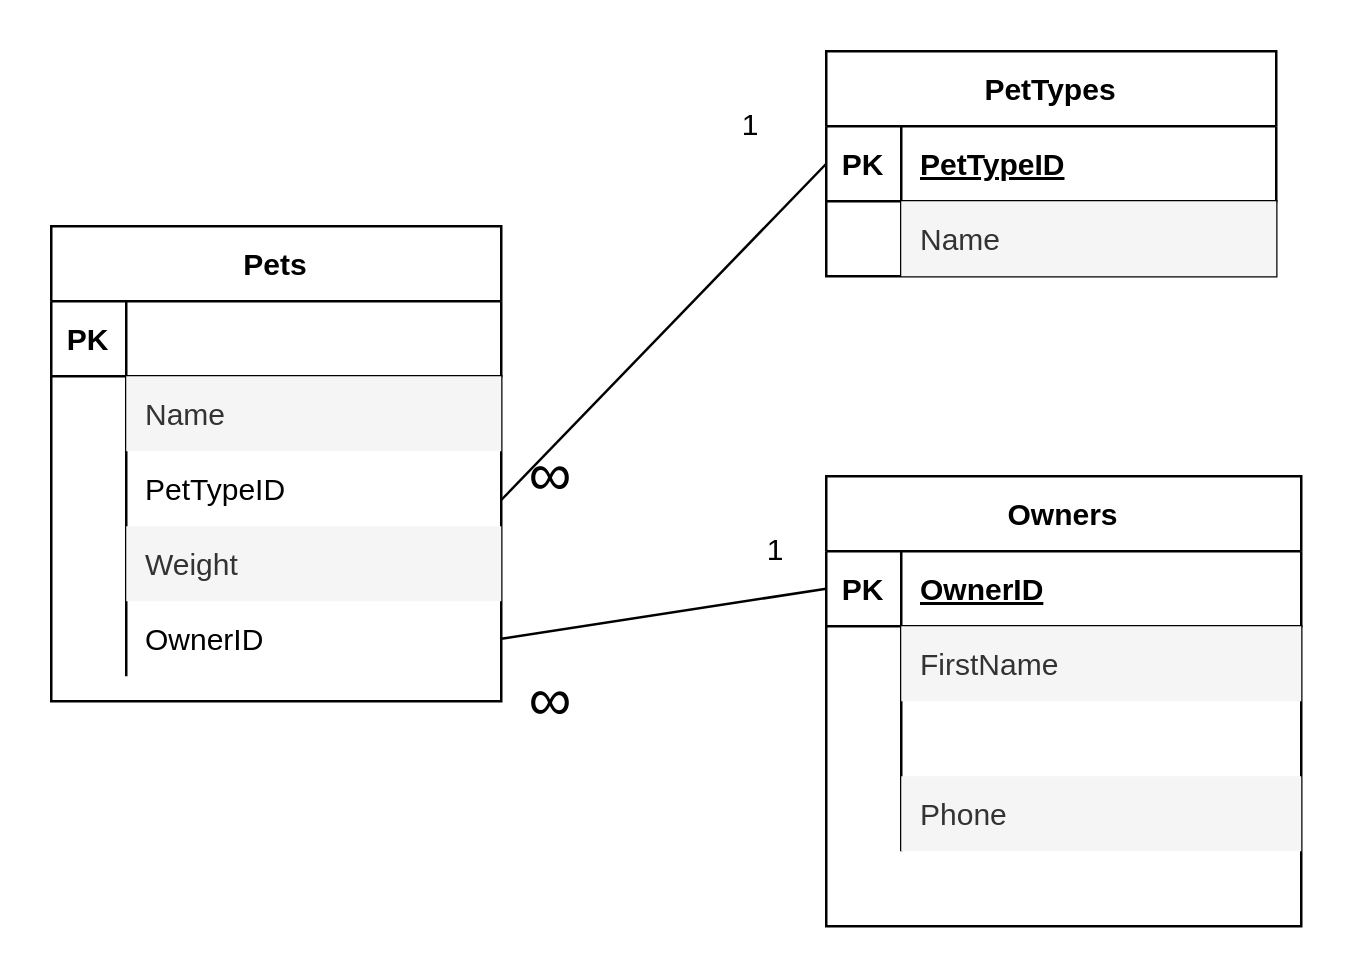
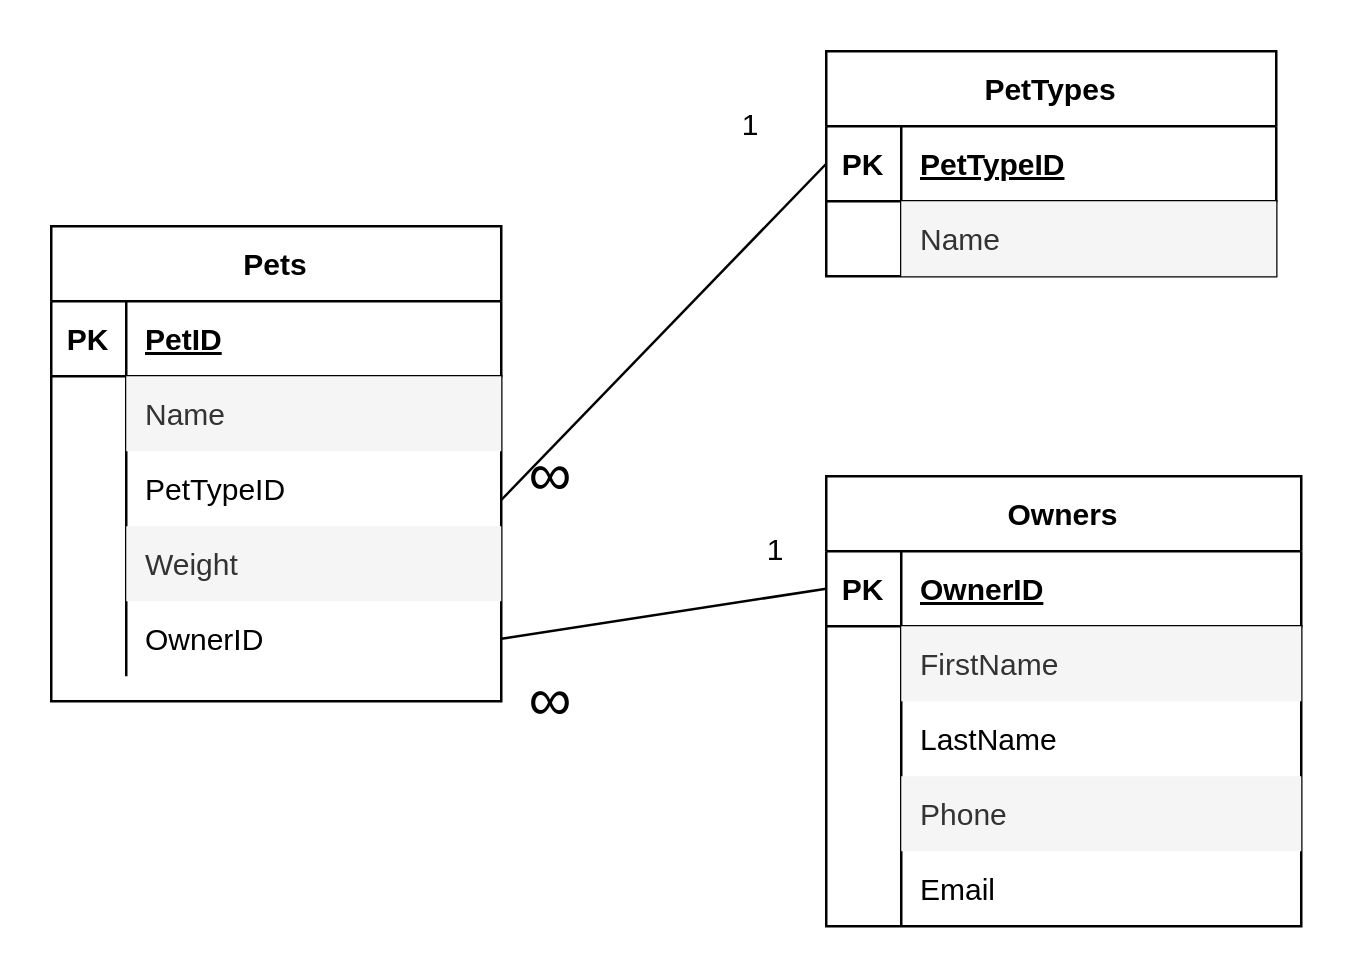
node "PetID": added
node "LastName": added
node "Email": added
